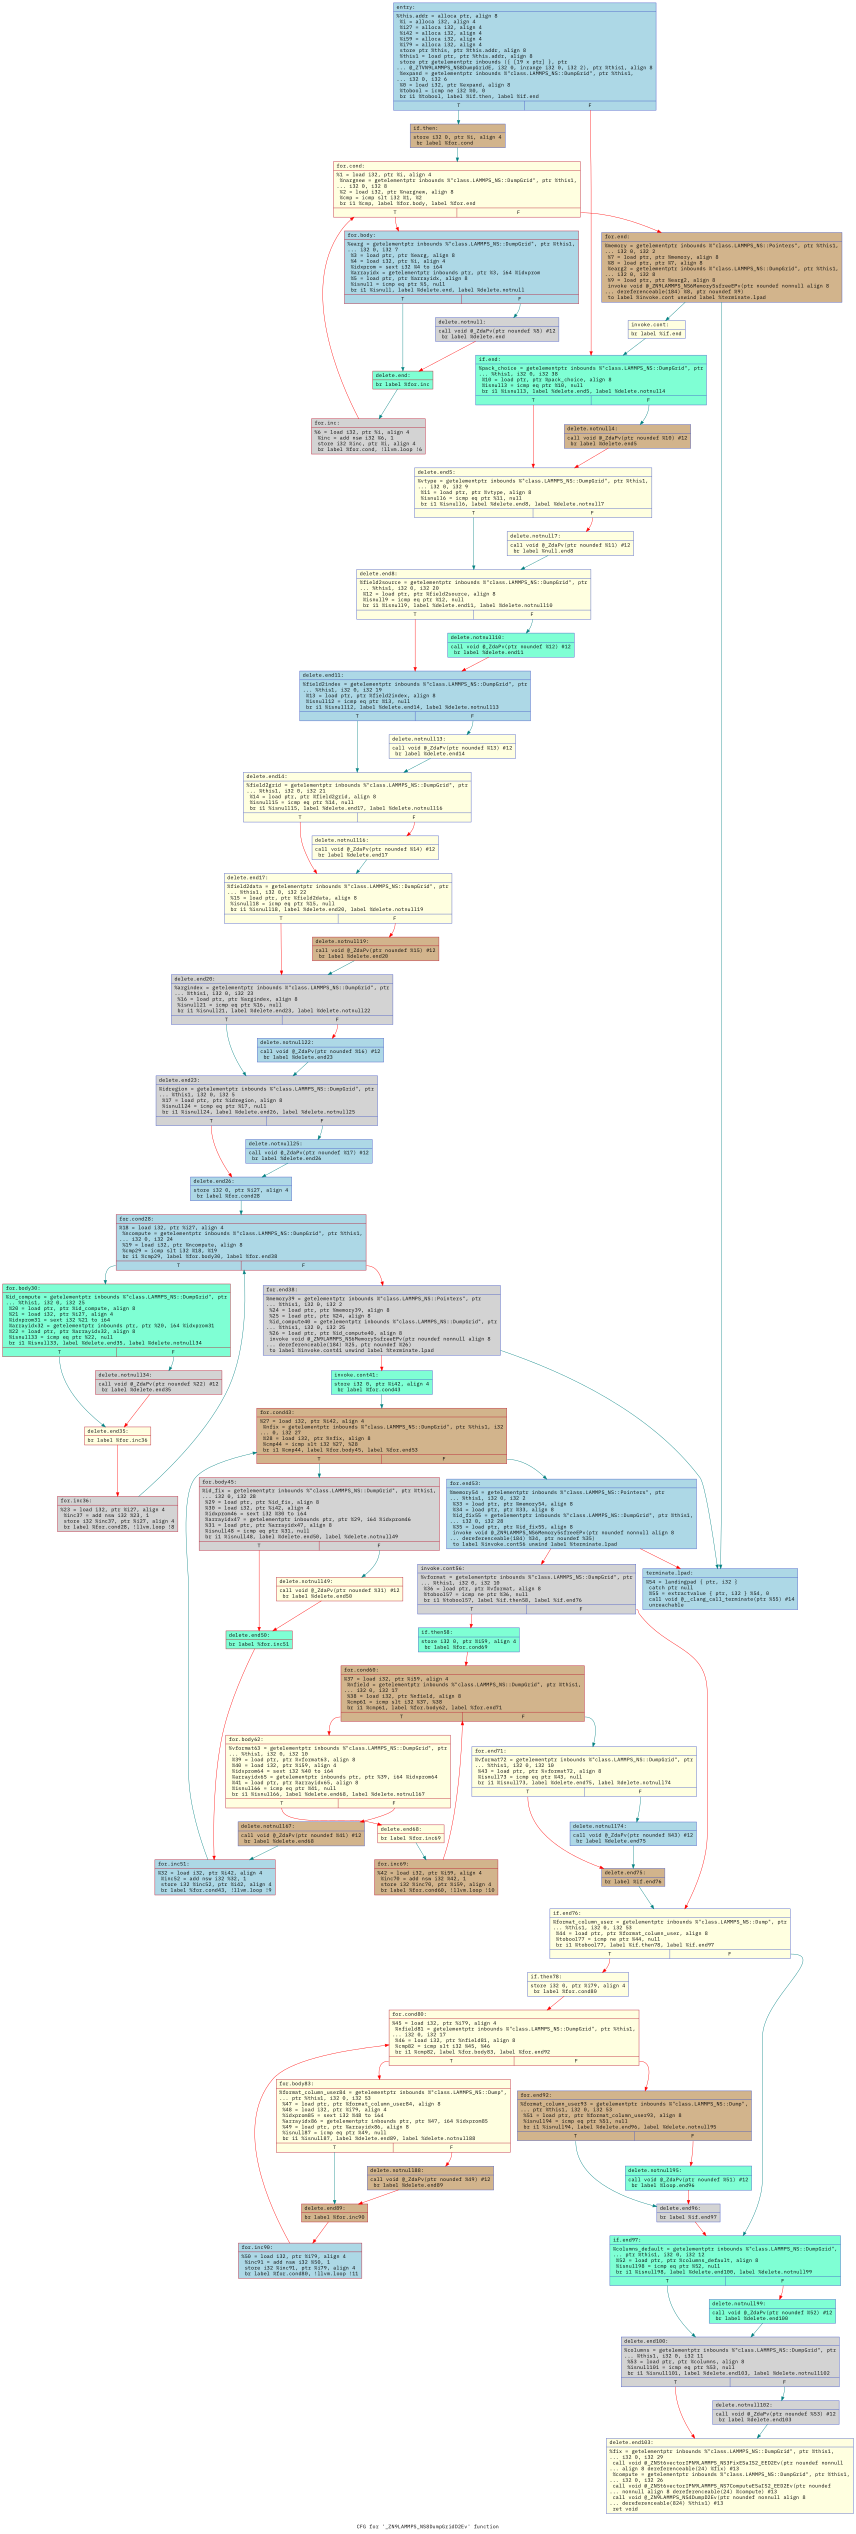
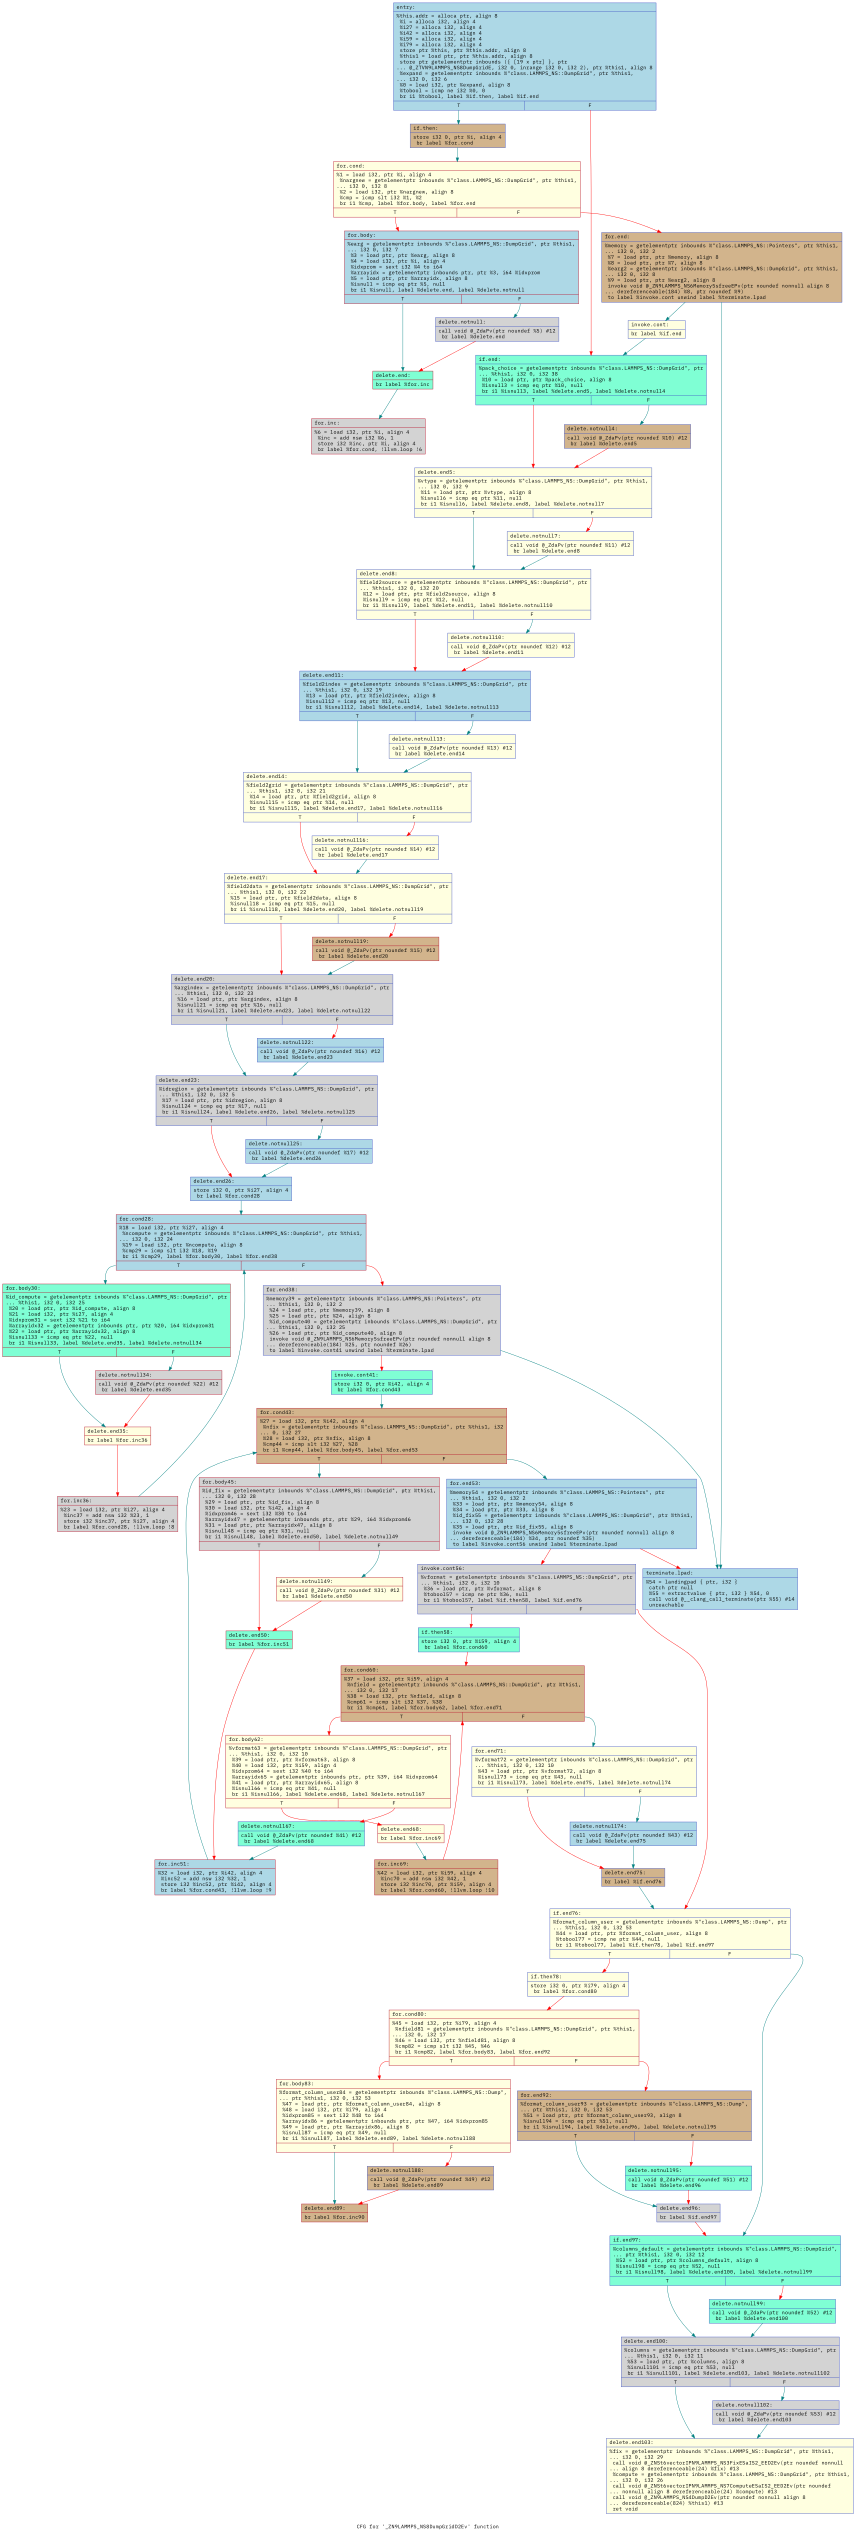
edge "for.inc:" -> "for.cond:": removed
node "delete.notnull7:": text "br label %null.end8" -> "br label %delete.end8"
node "delete.notnull10:": fillcolor aquamarine -> lightyellow
node "if.then58:": text "br label %for.cond69" -> "br label %for.cond60"
node "delete.notnull67:": fillcolor tan -> aquamarine
node "delete.notnull95:": text "br label %loop.end96" -> "br label %delete.end96"
node "for.inc90:": removed
edge "delete.end100:" -> "delete.end103:": color red -> teal
